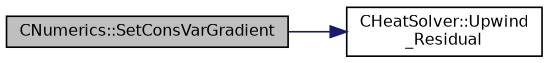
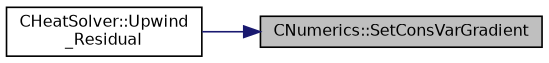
edge "CNumerics::SetConsVarGradient" -> "CHeatSolver::Upwind _Residual": reversed
